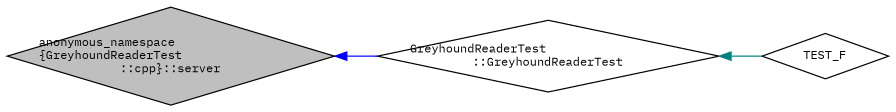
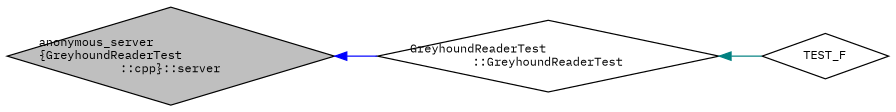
node "anonymous_namespace {GreyhoundReaderTest ::cpp}::server": label "anonymous_namespace {GreyhoundReaderTest ::cpp}::server" -> "anonymous_server {GreyhoundReaderTest ::cpp}::server"
